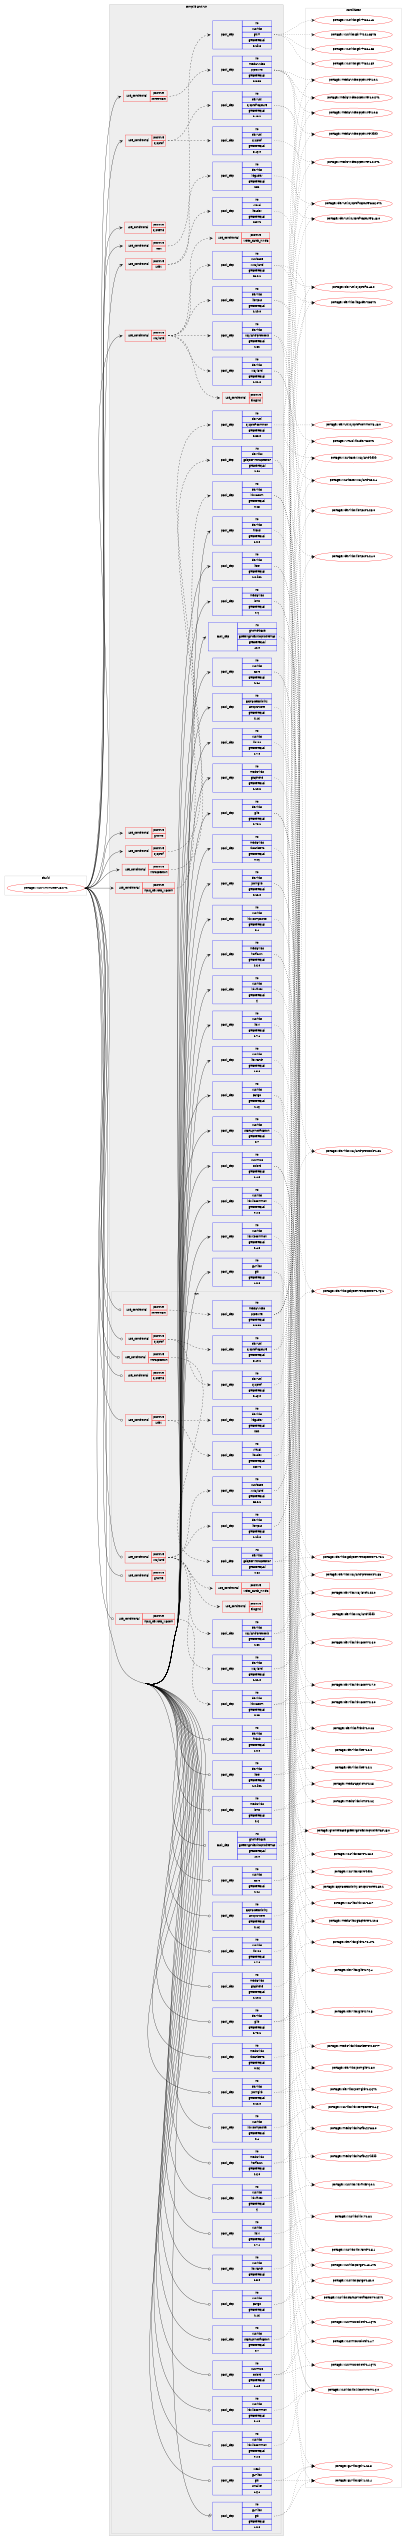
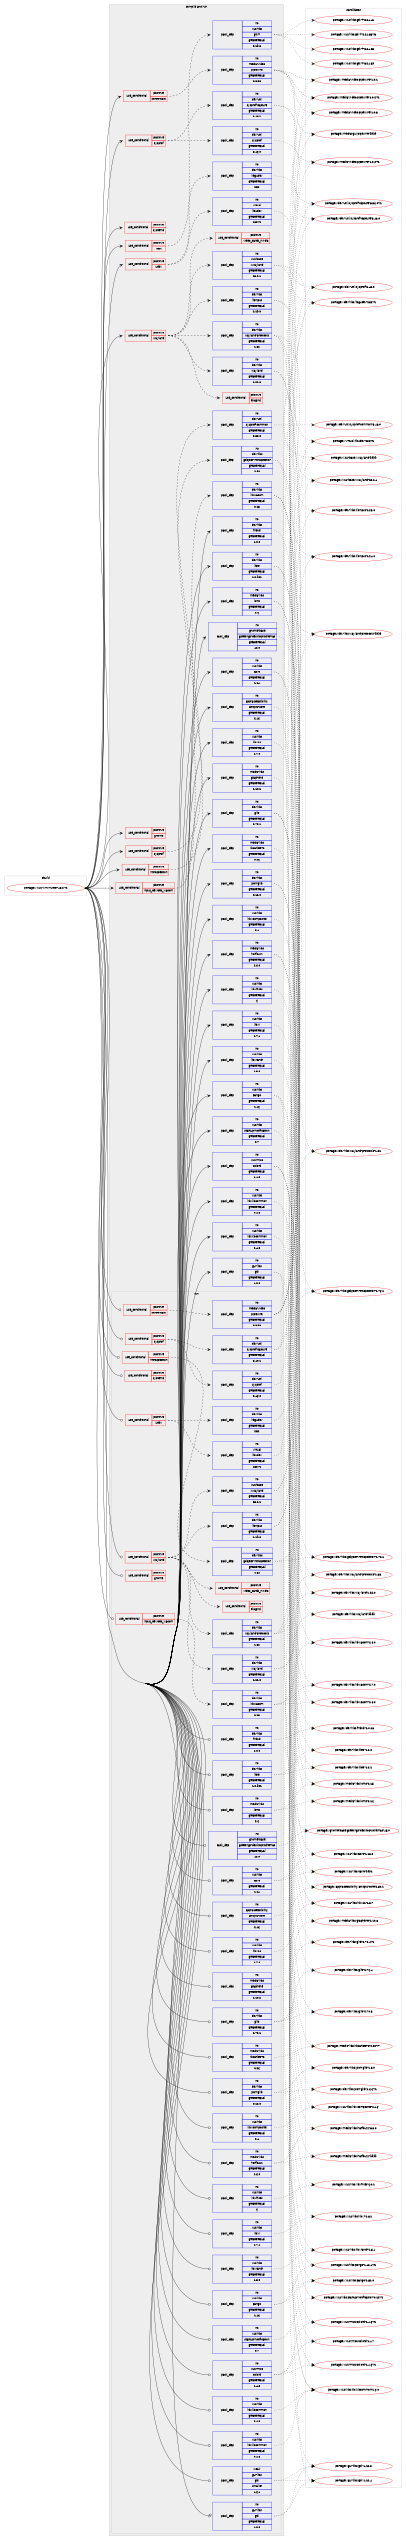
node "portage://media-video/pipewire-9999": label "portage://media-video/pipewire-9999" -> "portage://media-gui/pipewire-9999"
node "portage://dev-libs/wayland-protocols-9999": added
node "portage://media-app/lcms-2.15": label "portage://media-app/lcms-2.15" -> "portage://media-libs/lcms-2.15"
